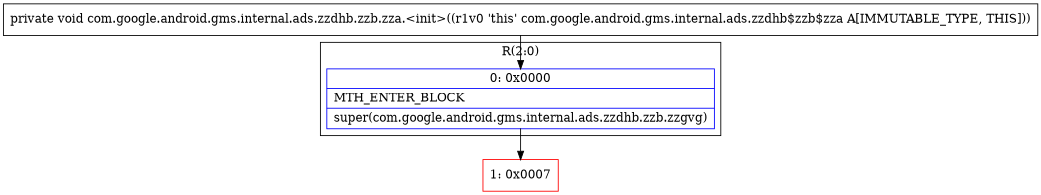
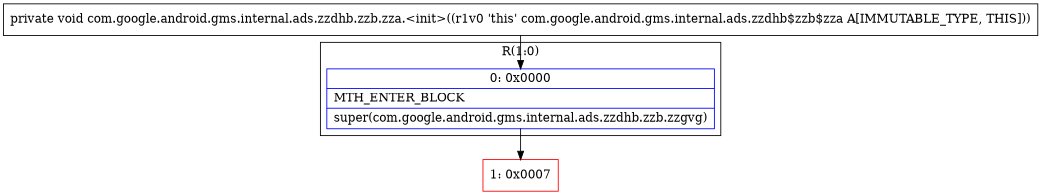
cluster "R(2:0)": label "R(2:0)" -> "R(1:0)"
